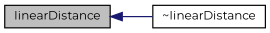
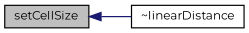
node "linearDistance": label "linearDistance" -> "setCellSize"
